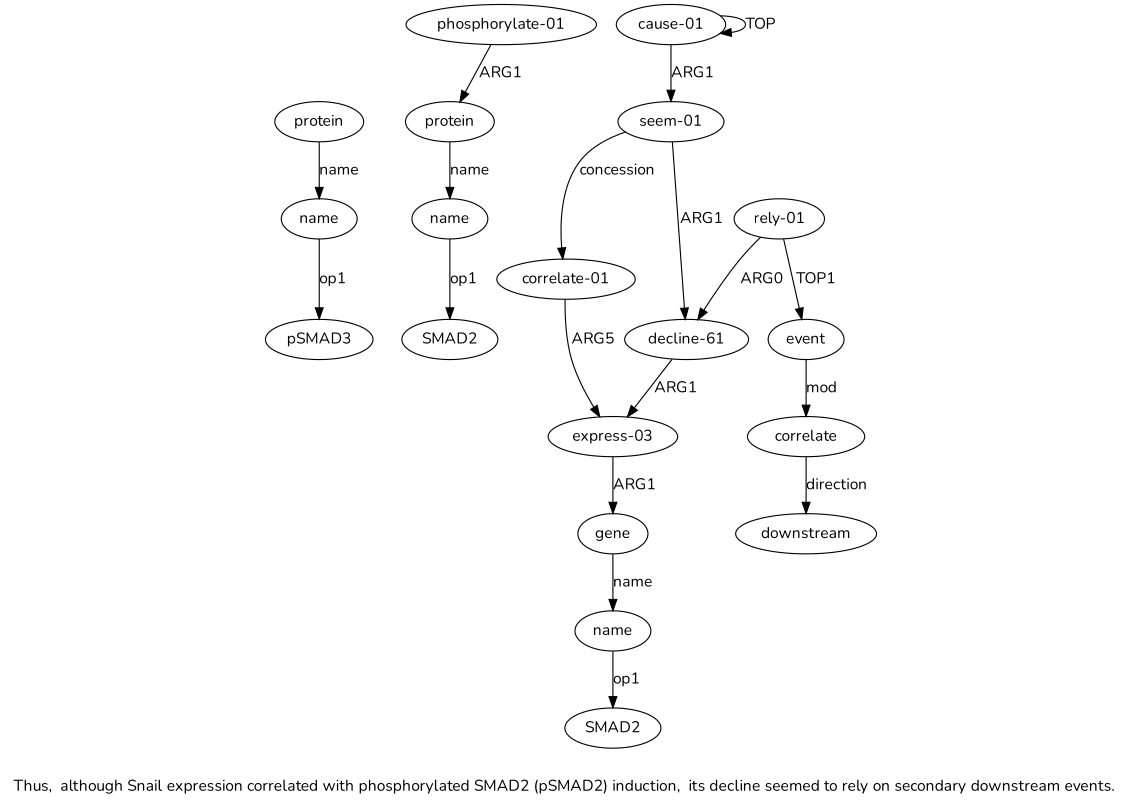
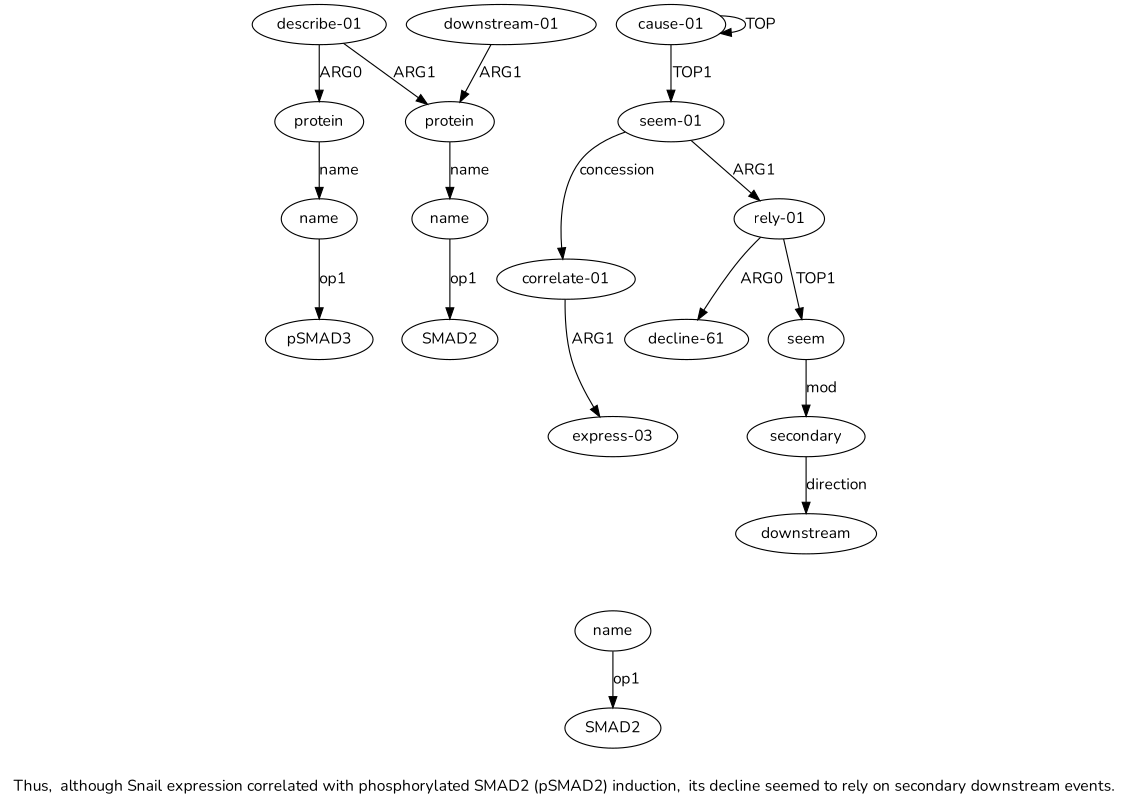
node "describe-01": added
node "phosphorylate-01": label "phosphorylate-01" -> "downstream-01"
edge "cause-01" -> "seem-01": label "ARG1" -> "TOP1"
edge "seem-01" -> "decline-61": now "seem-01" -> "rely-01"
edge "correlate-01" -> "express-03": label "ARG5" -> "ARG1"
node "event": label "event" -> "seem"
edge "decline-61" -> "express-03": removed, label "ARG1"
node "correlate": label "correlate" -> "secondary"
node "gene": removed
